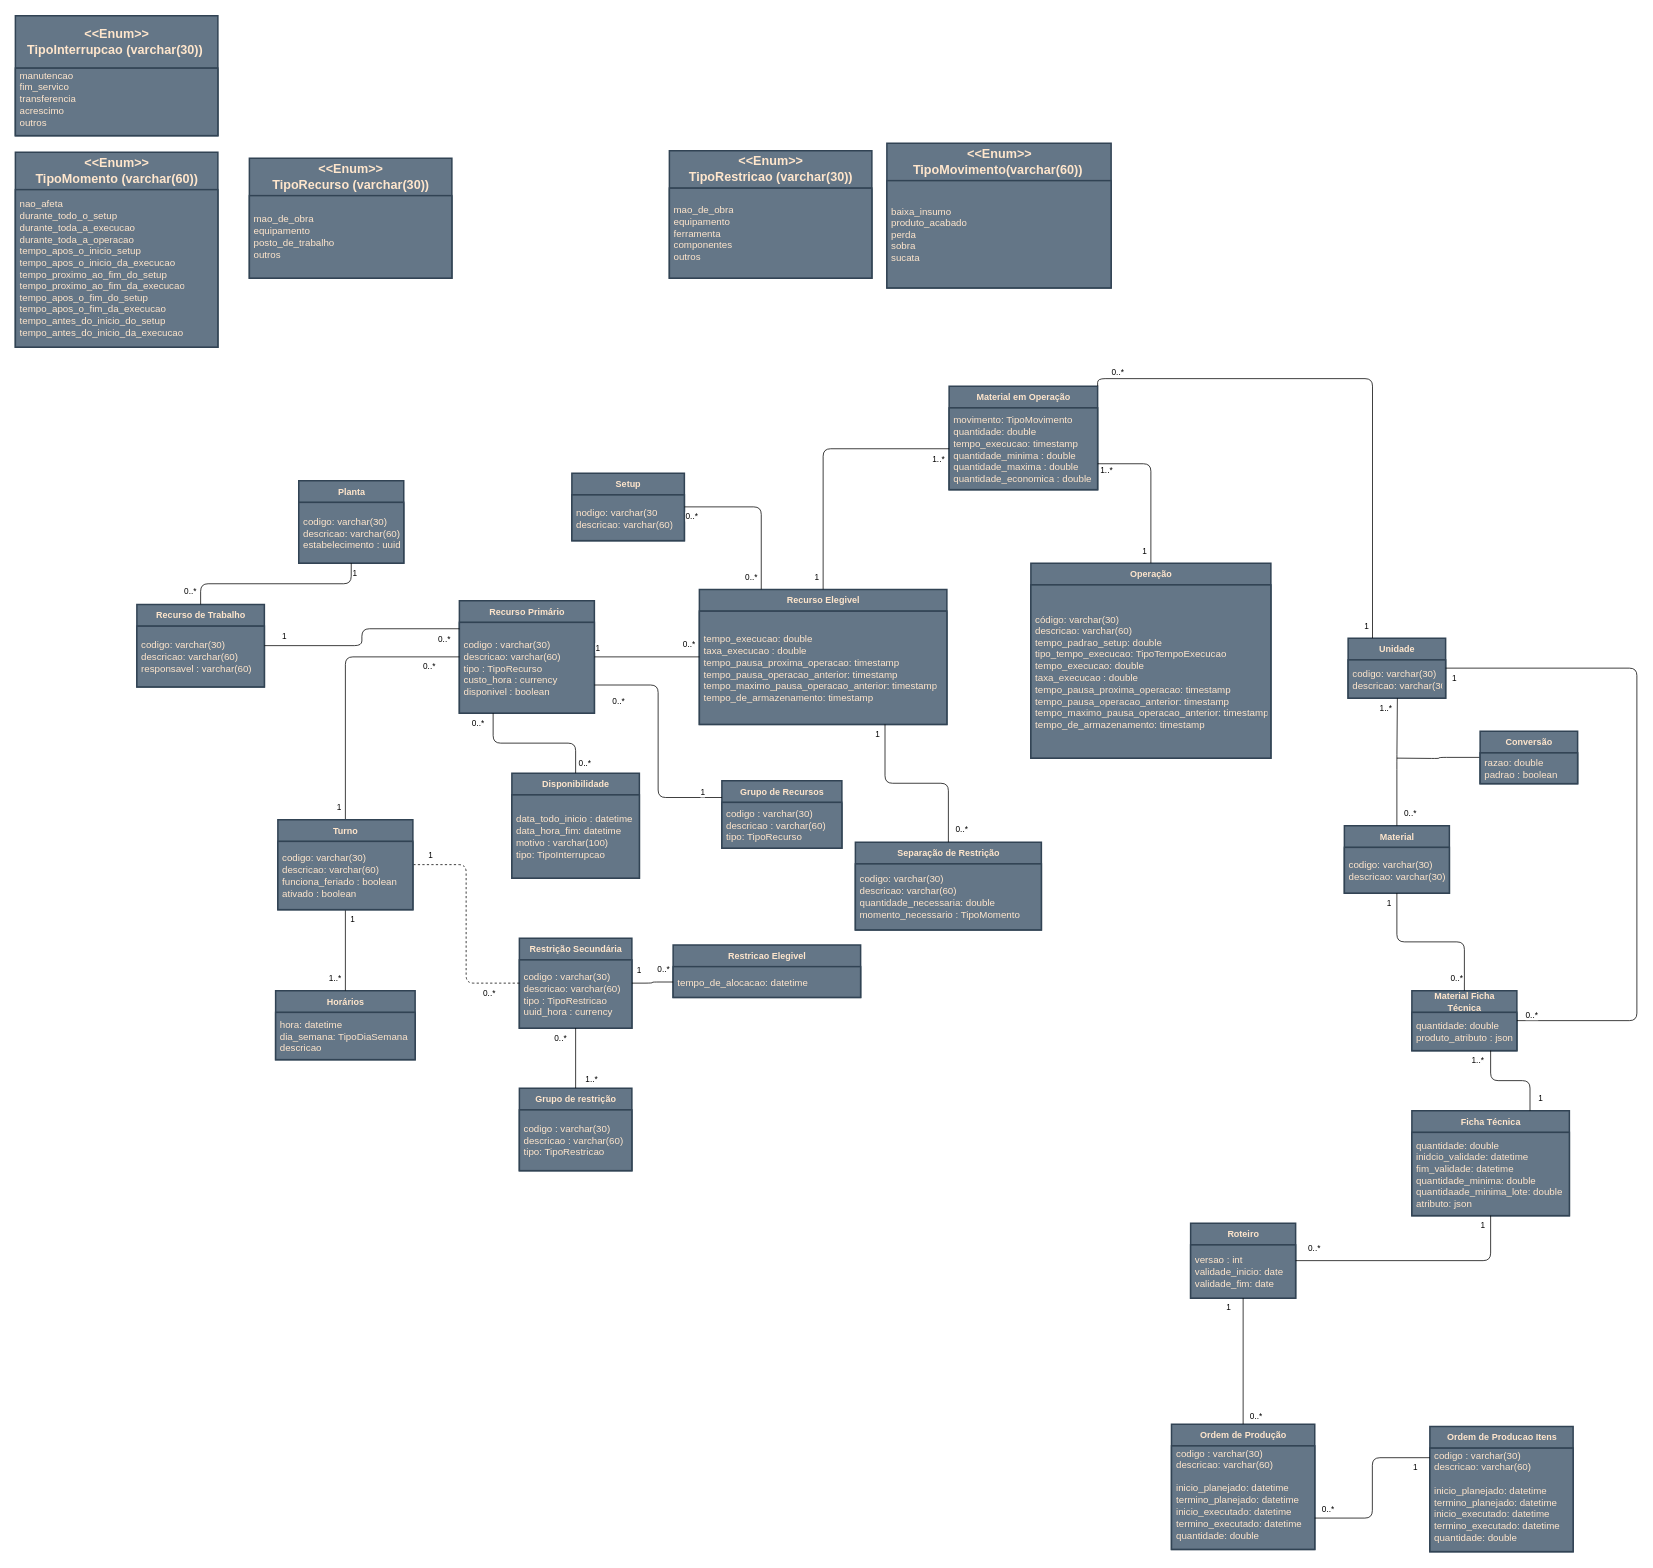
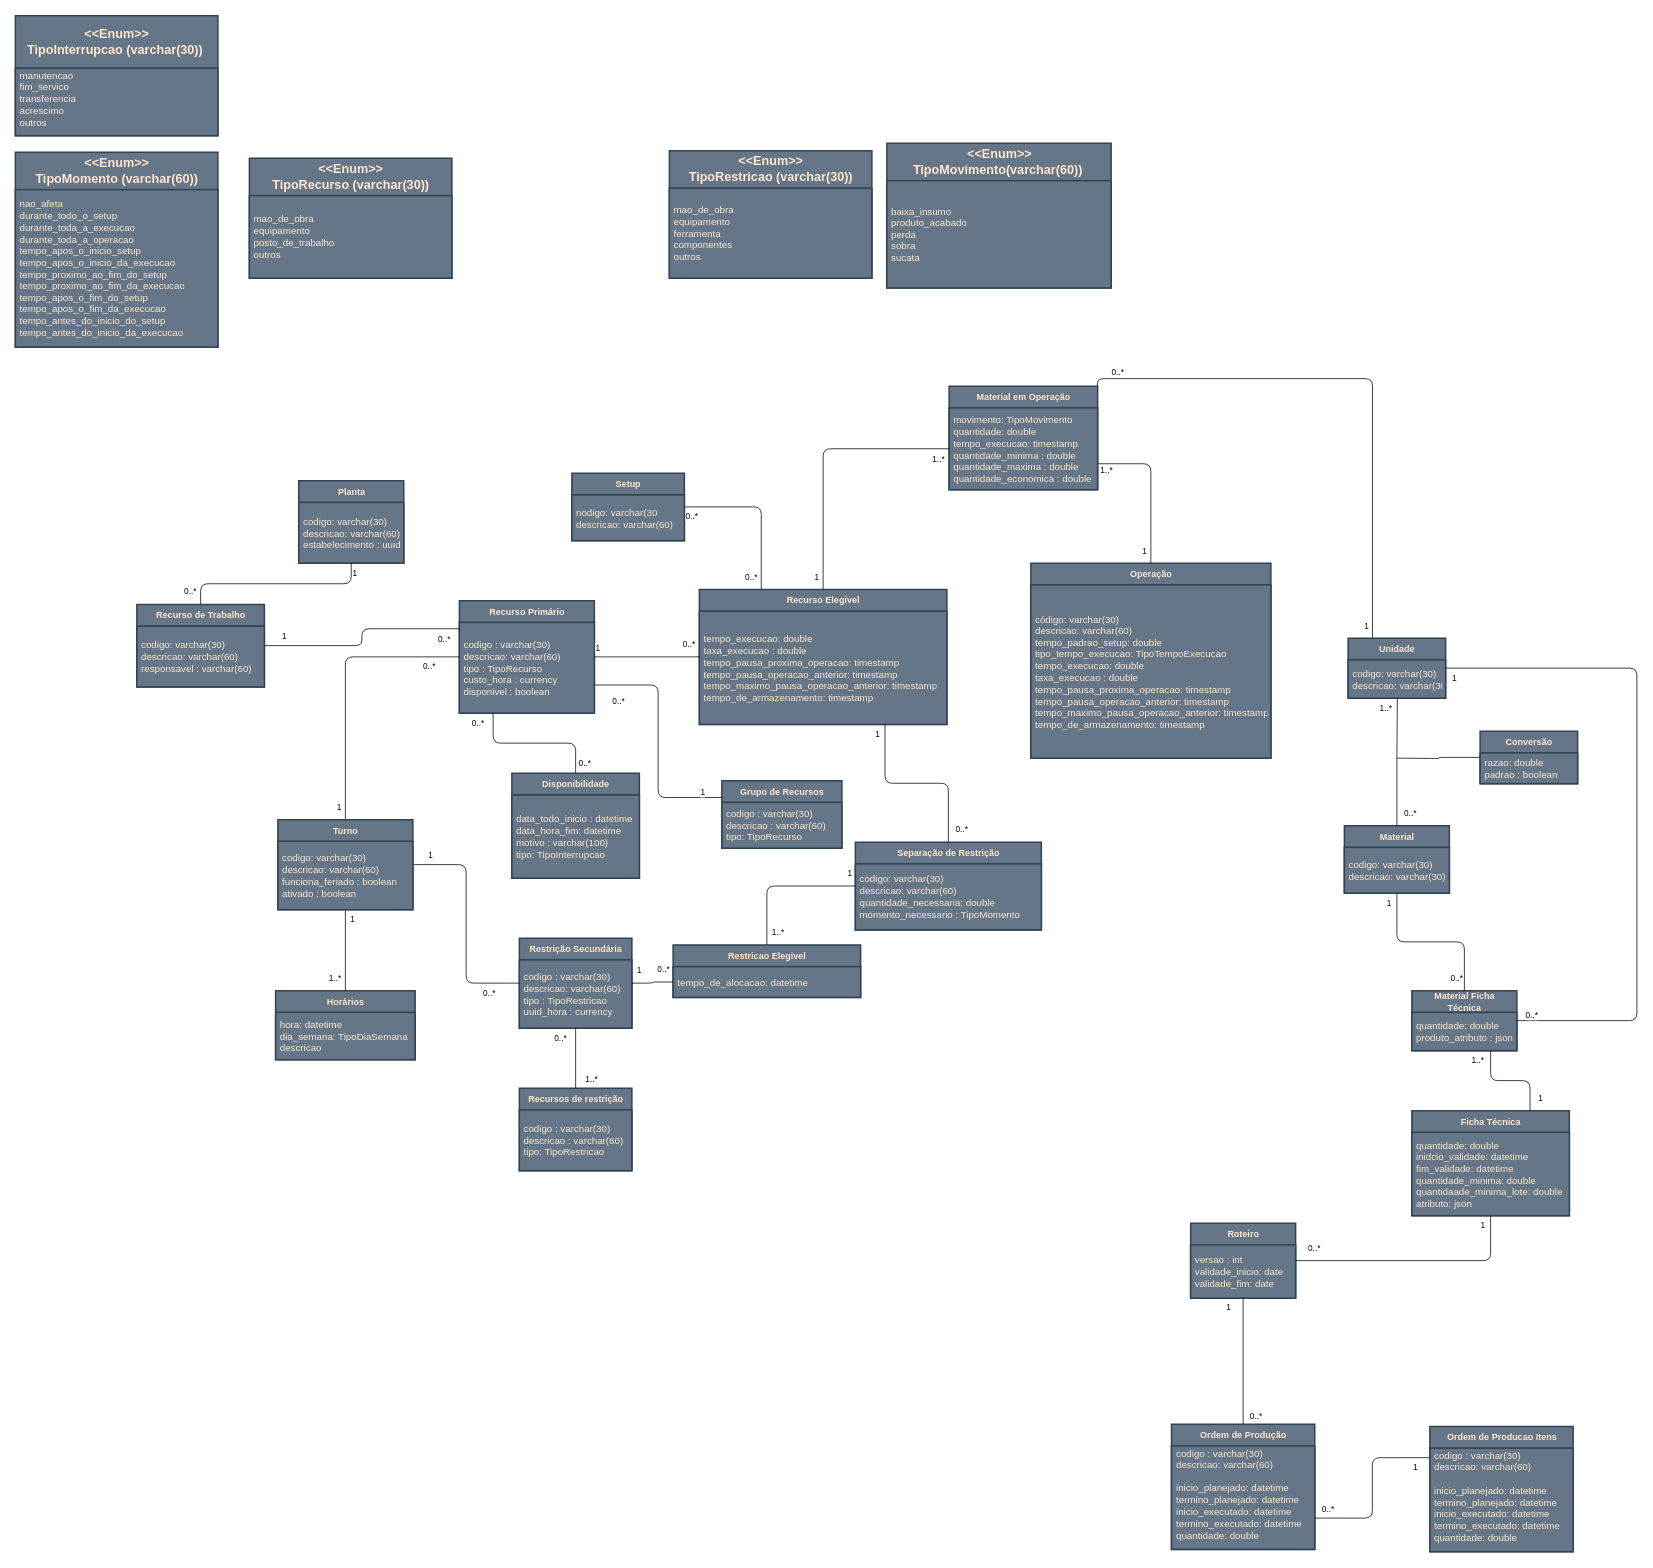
edge "Separação de Restrição" -- "Restricao Elegivel": added, labels "1", "1..*"
edge "Turno" -- "Restrição Secundária": style dashed -> solid
node "Grupo de restrição": label "Grupo de restrição" -> "Recursos de restrição"
